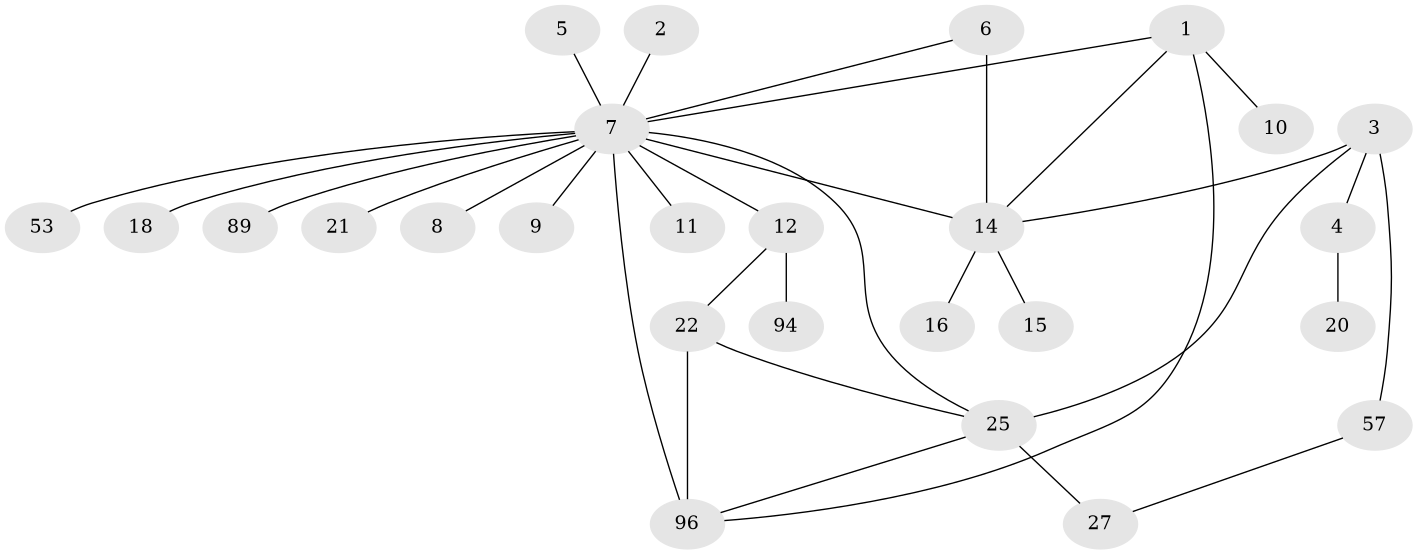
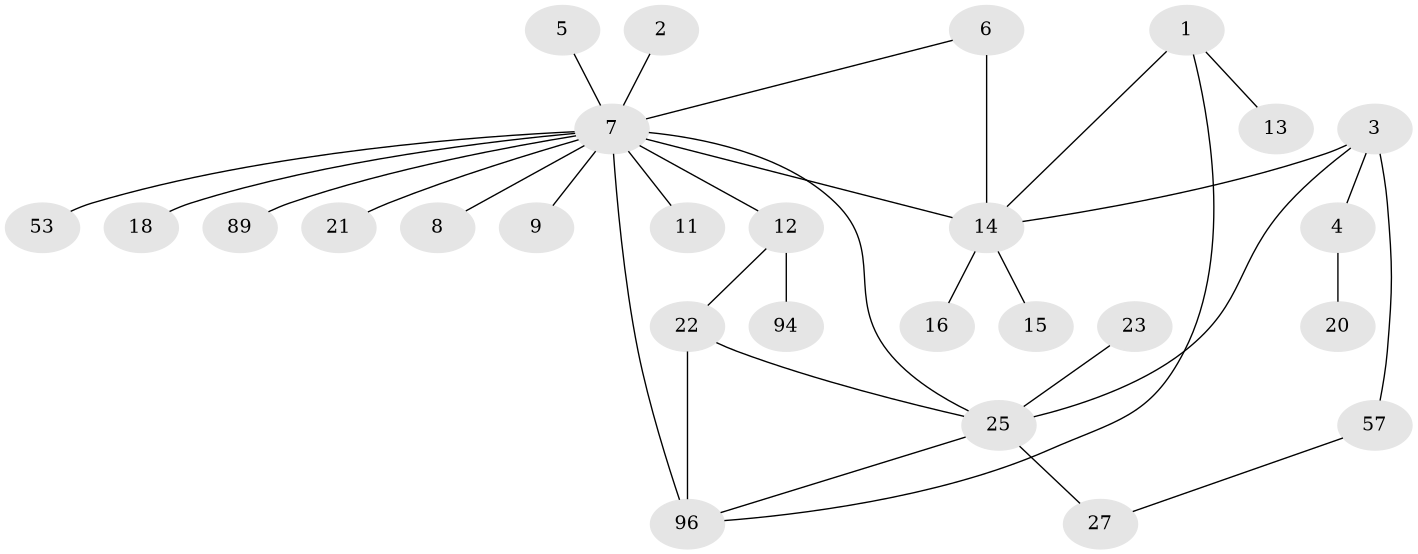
edge "1" -- "7": removed
node "10": label "10" -> "13"
node "23": added
